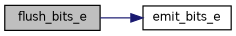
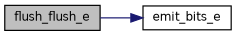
node "flush_bits_e": label "flush_bits_e" -> "flush_flush_e"
